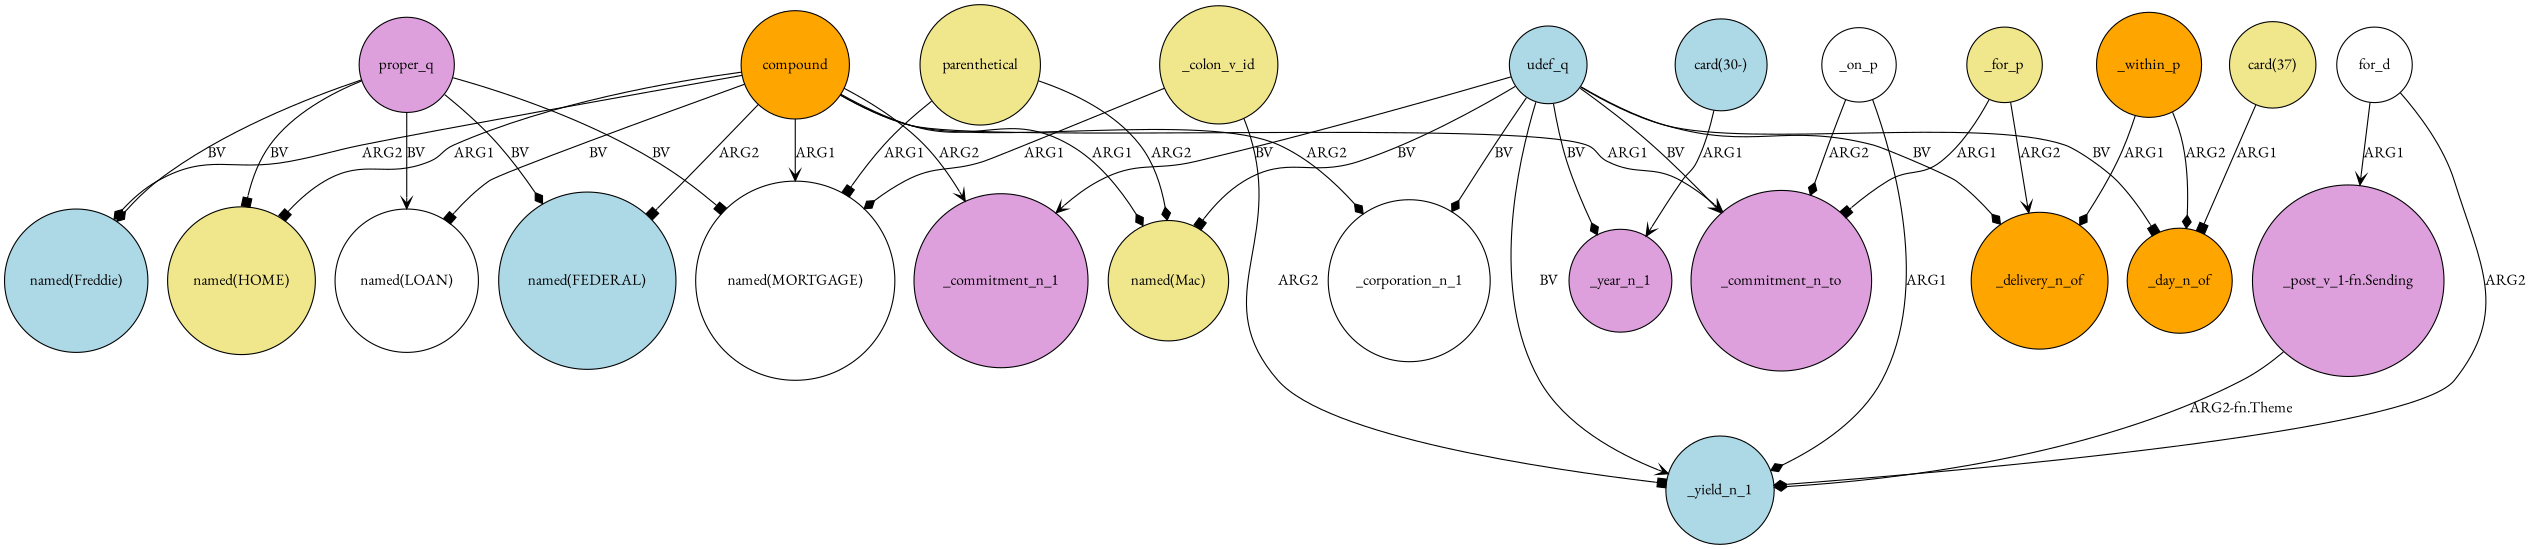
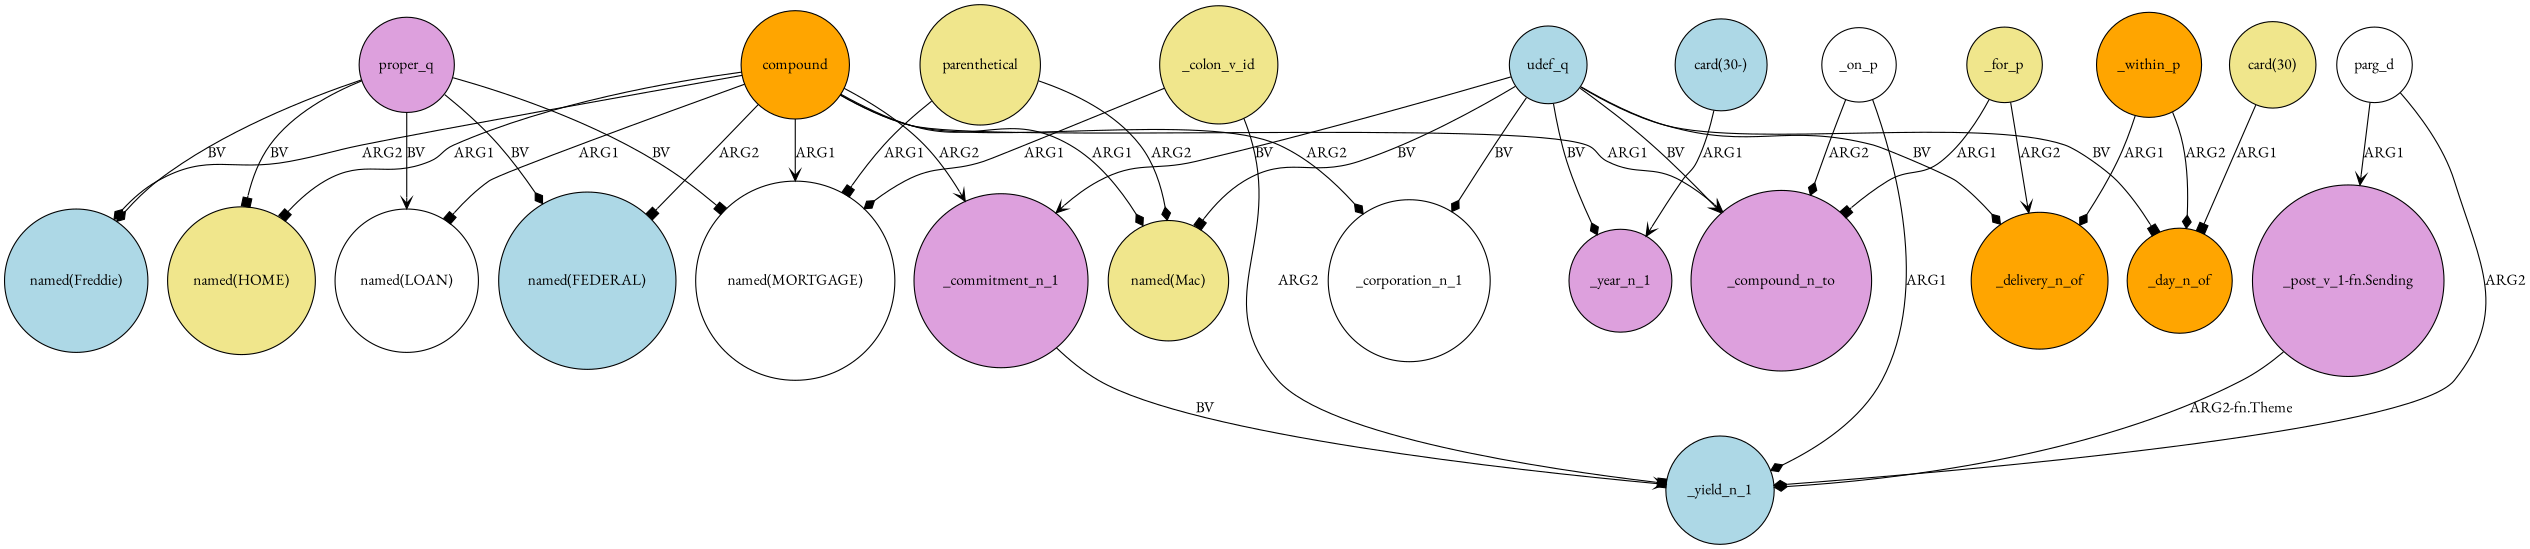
node "card(37)": label "card(37)" -> "card(30)"
node "for_d": label "for_d" -> "parg_d"
edge "compound" -> "named(LOAN)": label "BV" -> "ARG1"
node "_commitment_n_to": label "_commitment_n_to" -> "_compound_n_to"
edge "udef_q" -> "_yield_n_1": now "_commitment_n_1" -> "_yield_n_1"
